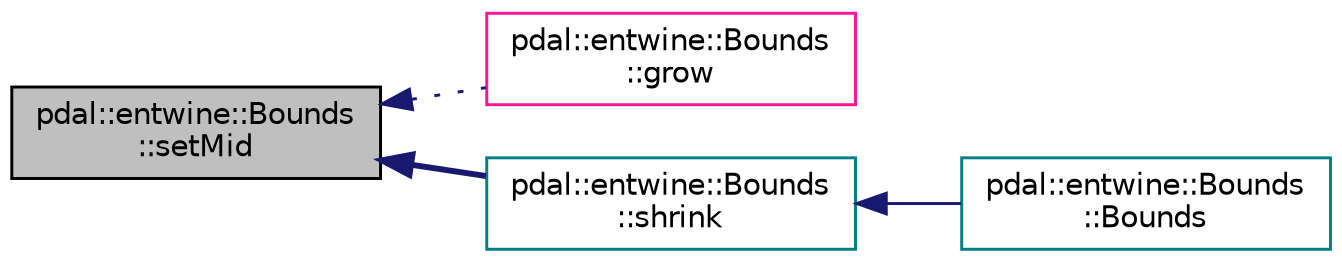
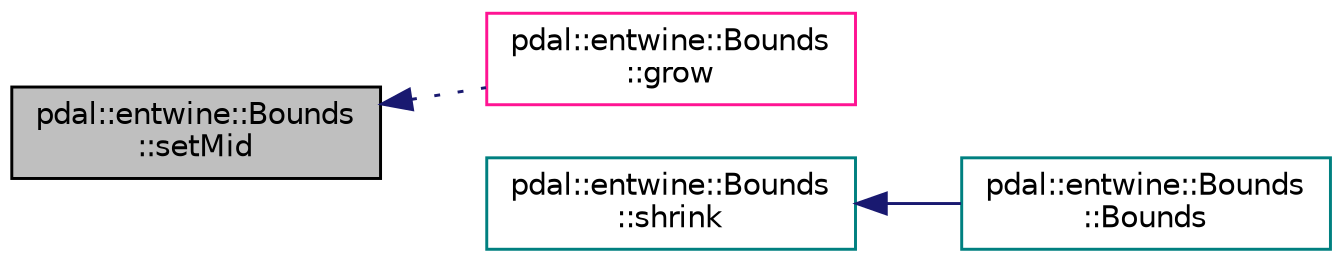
edge "pdal::entwine::Bounds ::shrink" -> "pdal::entwine::Bounds ::setMid": removed
